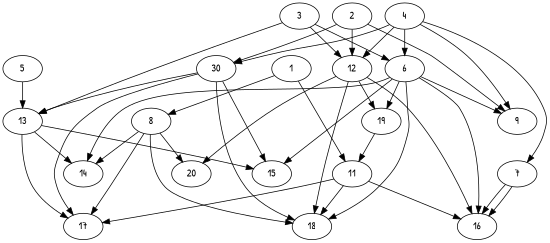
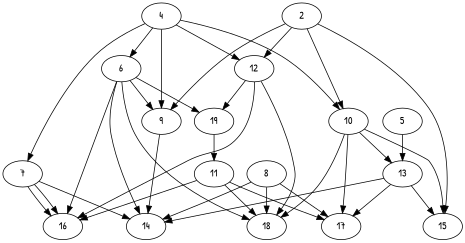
node "3": removed
node "30": label "30" -> "10"
node "1": removed
edge "6" -> "15": now "2" -> "15"
edge "9" -> "14": added
node "20": removed
edge "7" -> "14": added
